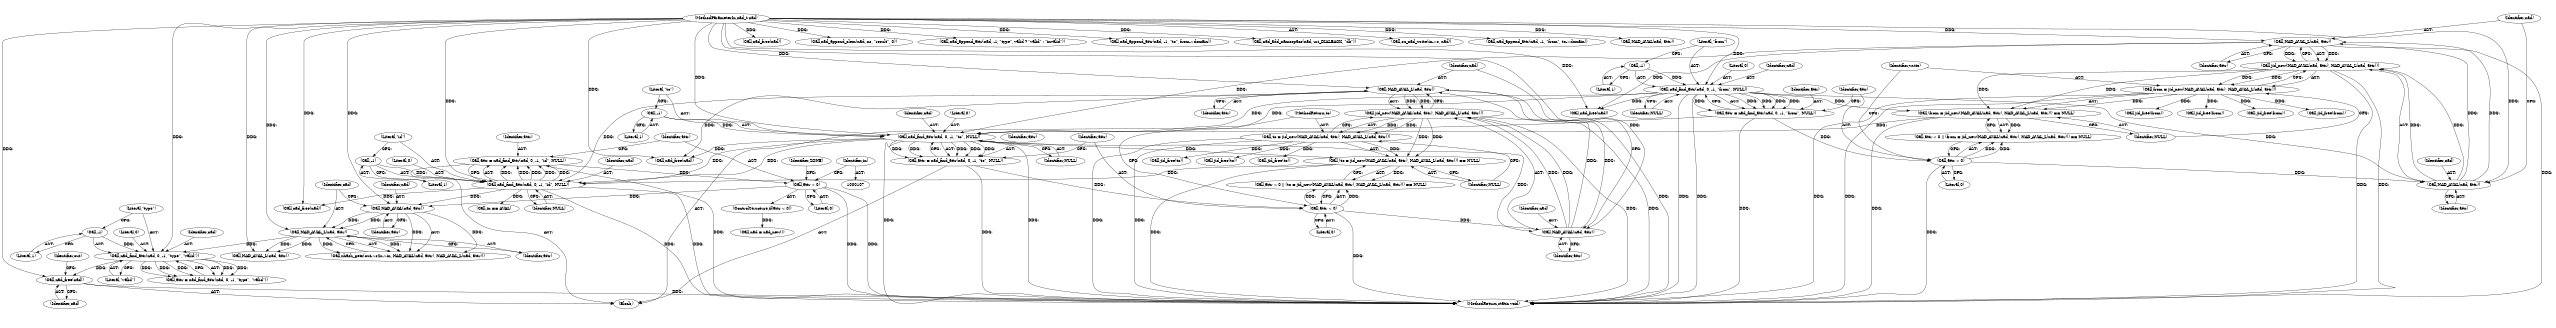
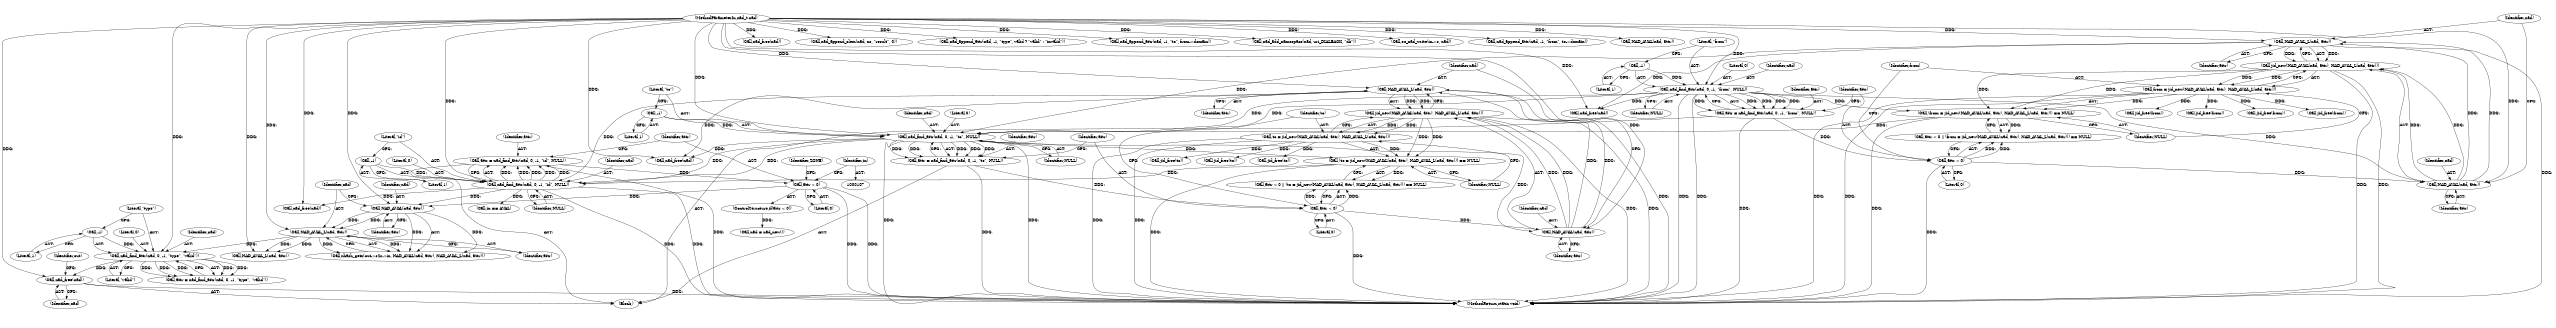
edge "(MethodParameterIn,nad_t nad)" -> "(Call,sx_nad_write(in->s, nad))": label "AST: " -> "DDG: "
node "(Identifier,write)": label "(Identifier,write)" -> "(Identifier,from)"
node "(MethodReturn,to)": label "(MethodReturn,to)" -> "(Identifier,to)"
